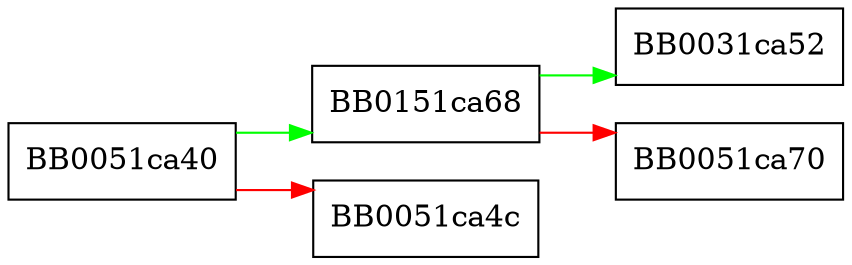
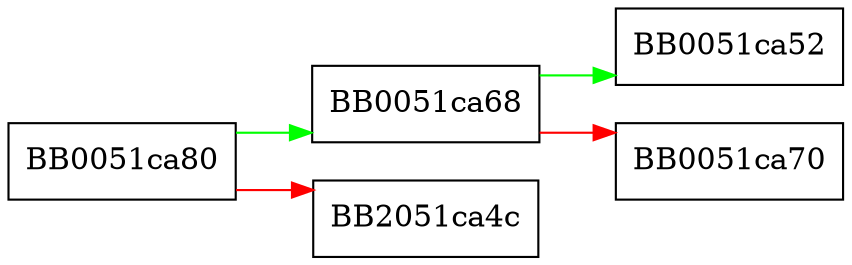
node "BB0031ca52": label "BB0031ca52" -> "BB0051ca52"
node "BB0151ca68": label "BB0151ca68" -> "BB0051ca68"
node "BB0051ca40": label "BB0051ca40" -> "BB0051ca80"
node "BB0051ca4c": label "BB0051ca4c" -> "BB2051ca4c"
